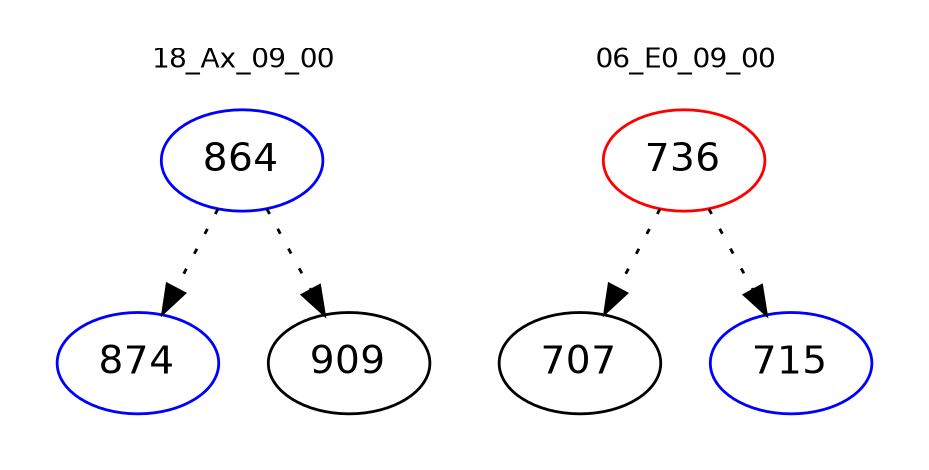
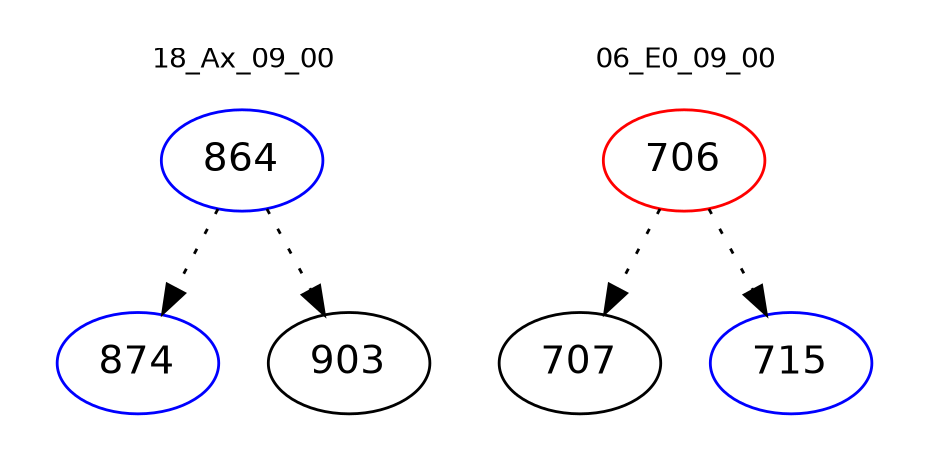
node "736": label "736" -> "706"
node "909": label "909" -> "903"
